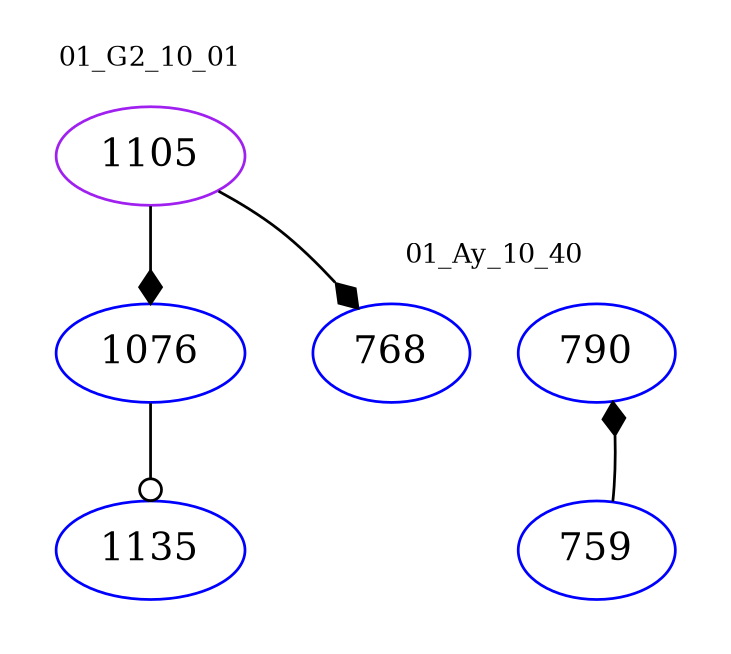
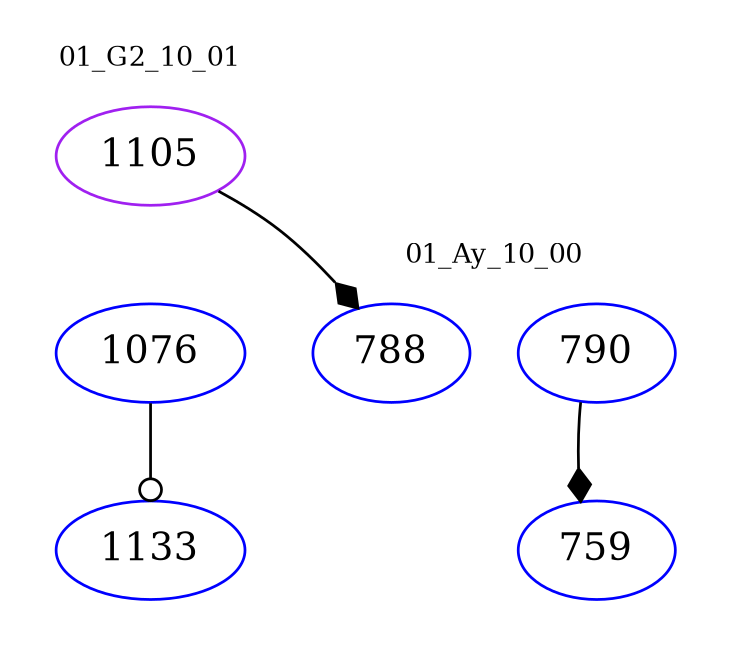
edge "1105" -> "1076": removed
cluster "01_Ay_10_40": label "01_Ay_10_40" -> "01_Ay_10_00"
node "768": label "768" -> "788"
edge "759" -> "790": reversed
node "1135": label "1135" -> "1133"
